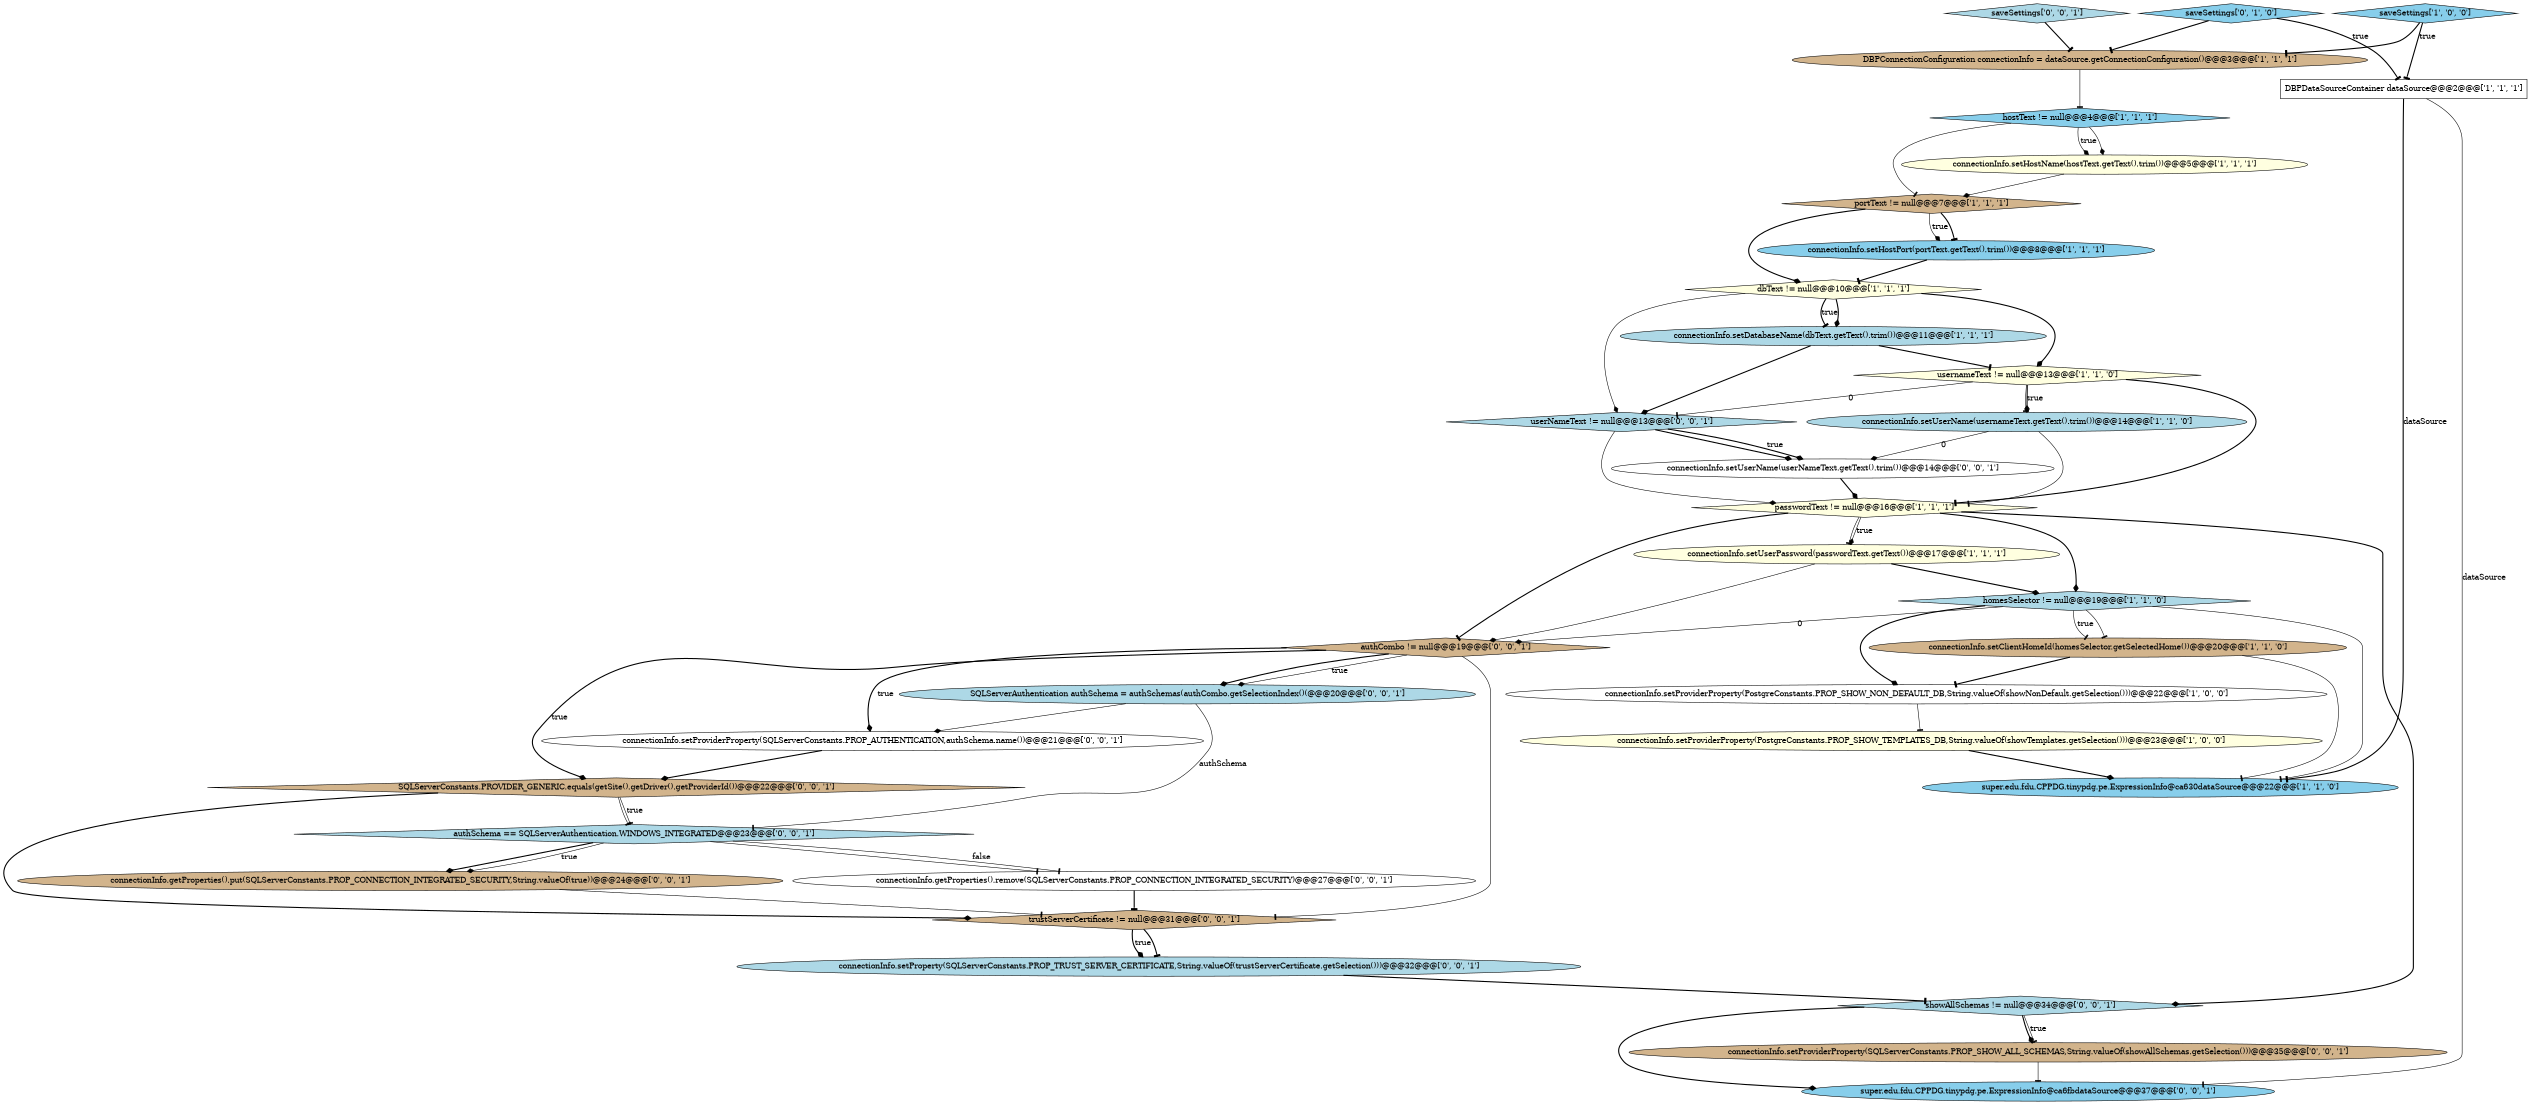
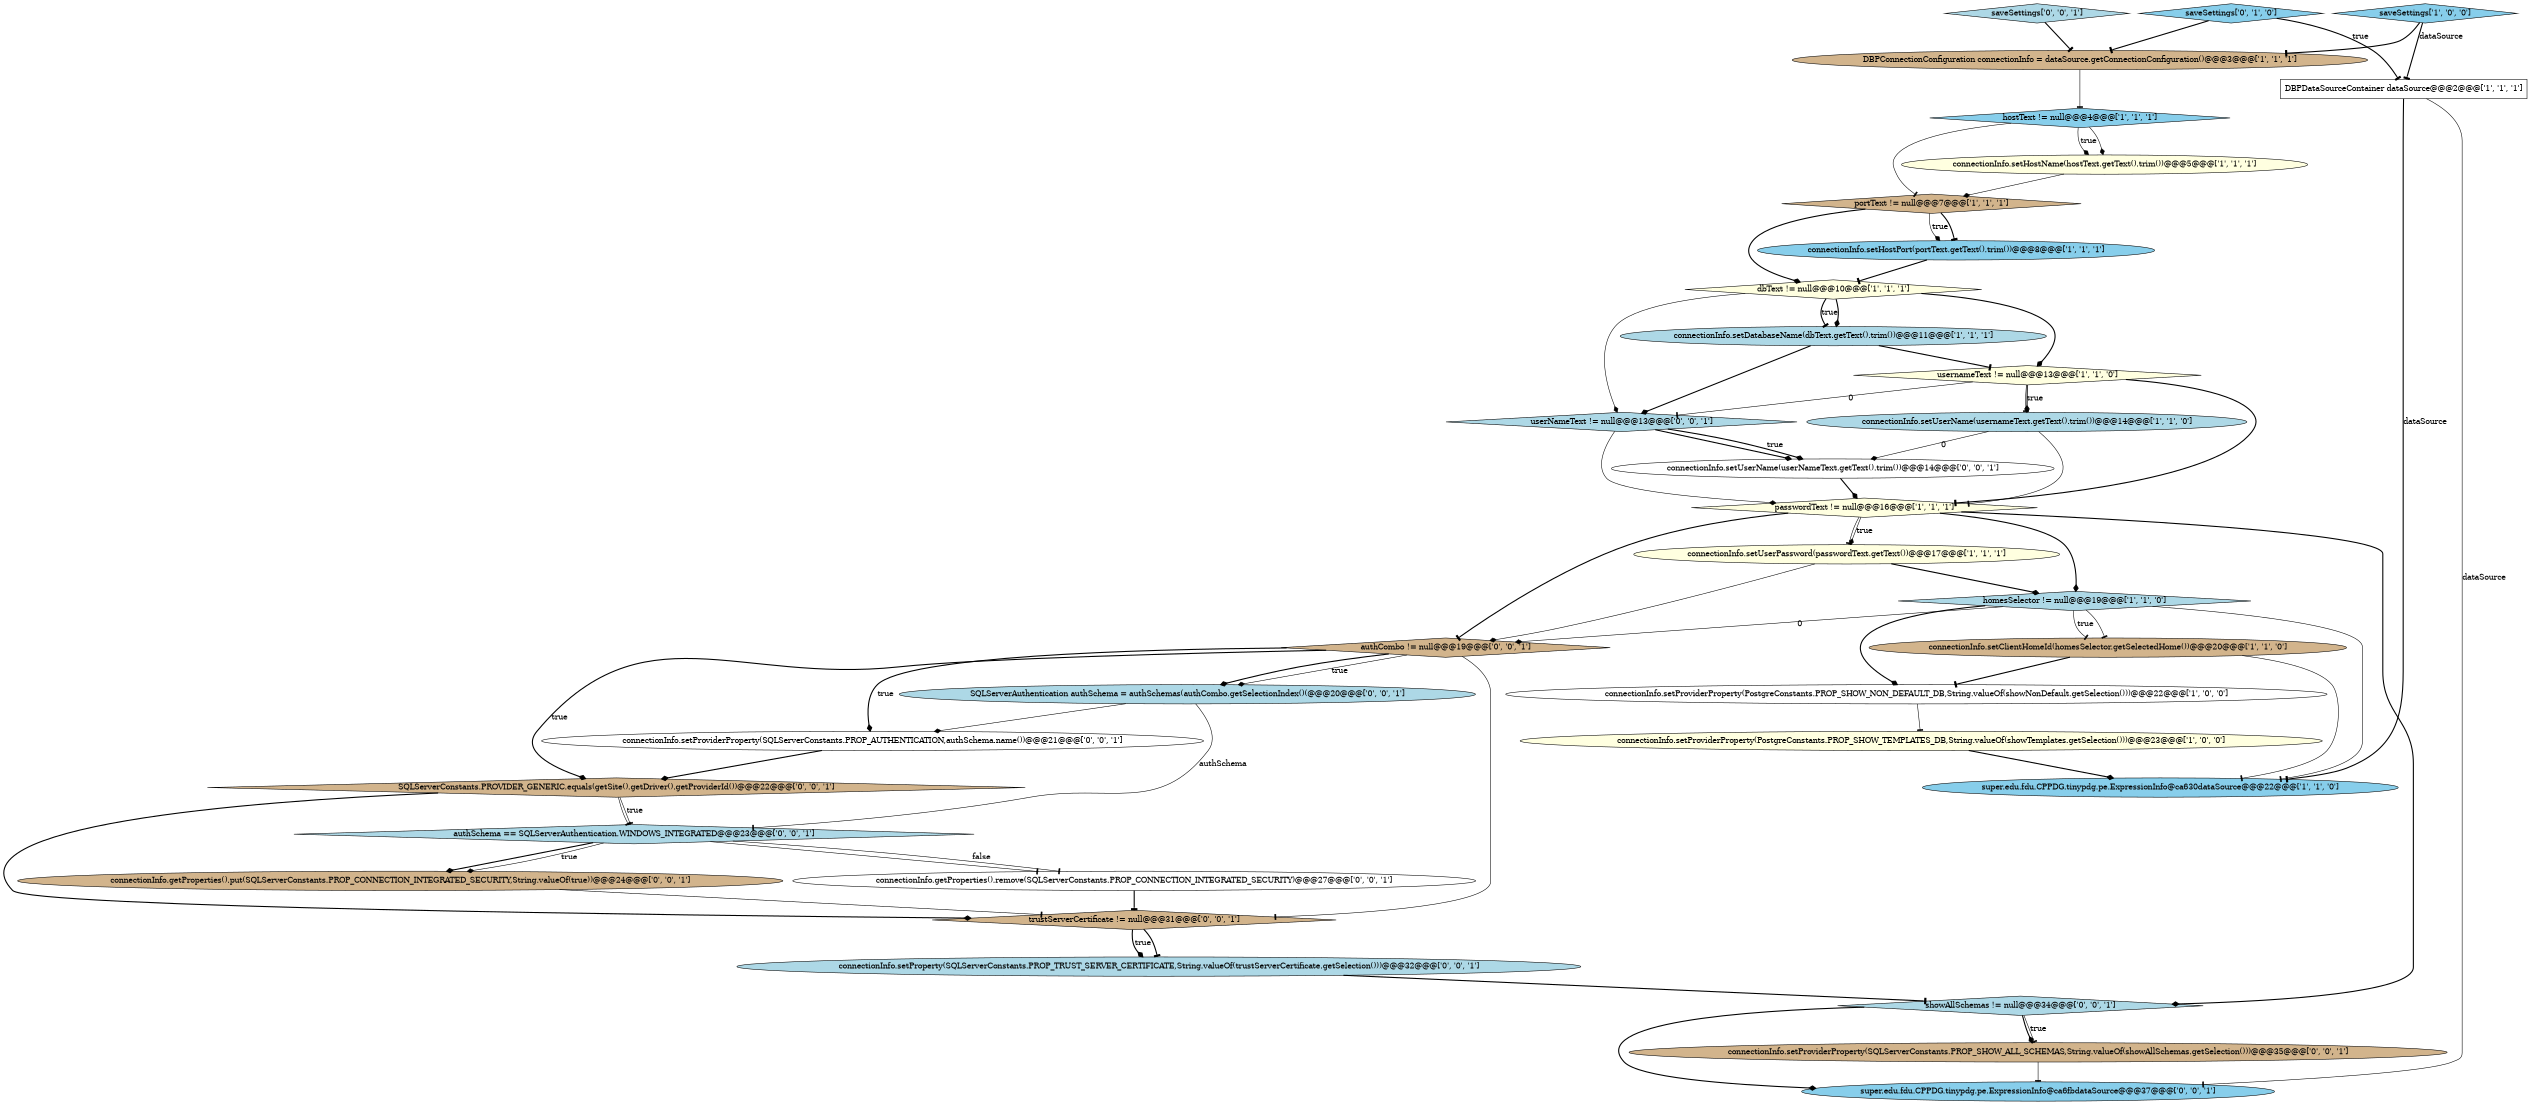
edge "saveSettings['1', '0', '0']" -> "DBPDataSourceContainer dataSource@@@2@@@['1', '1', '1']": label "true" -> "dataSource"
